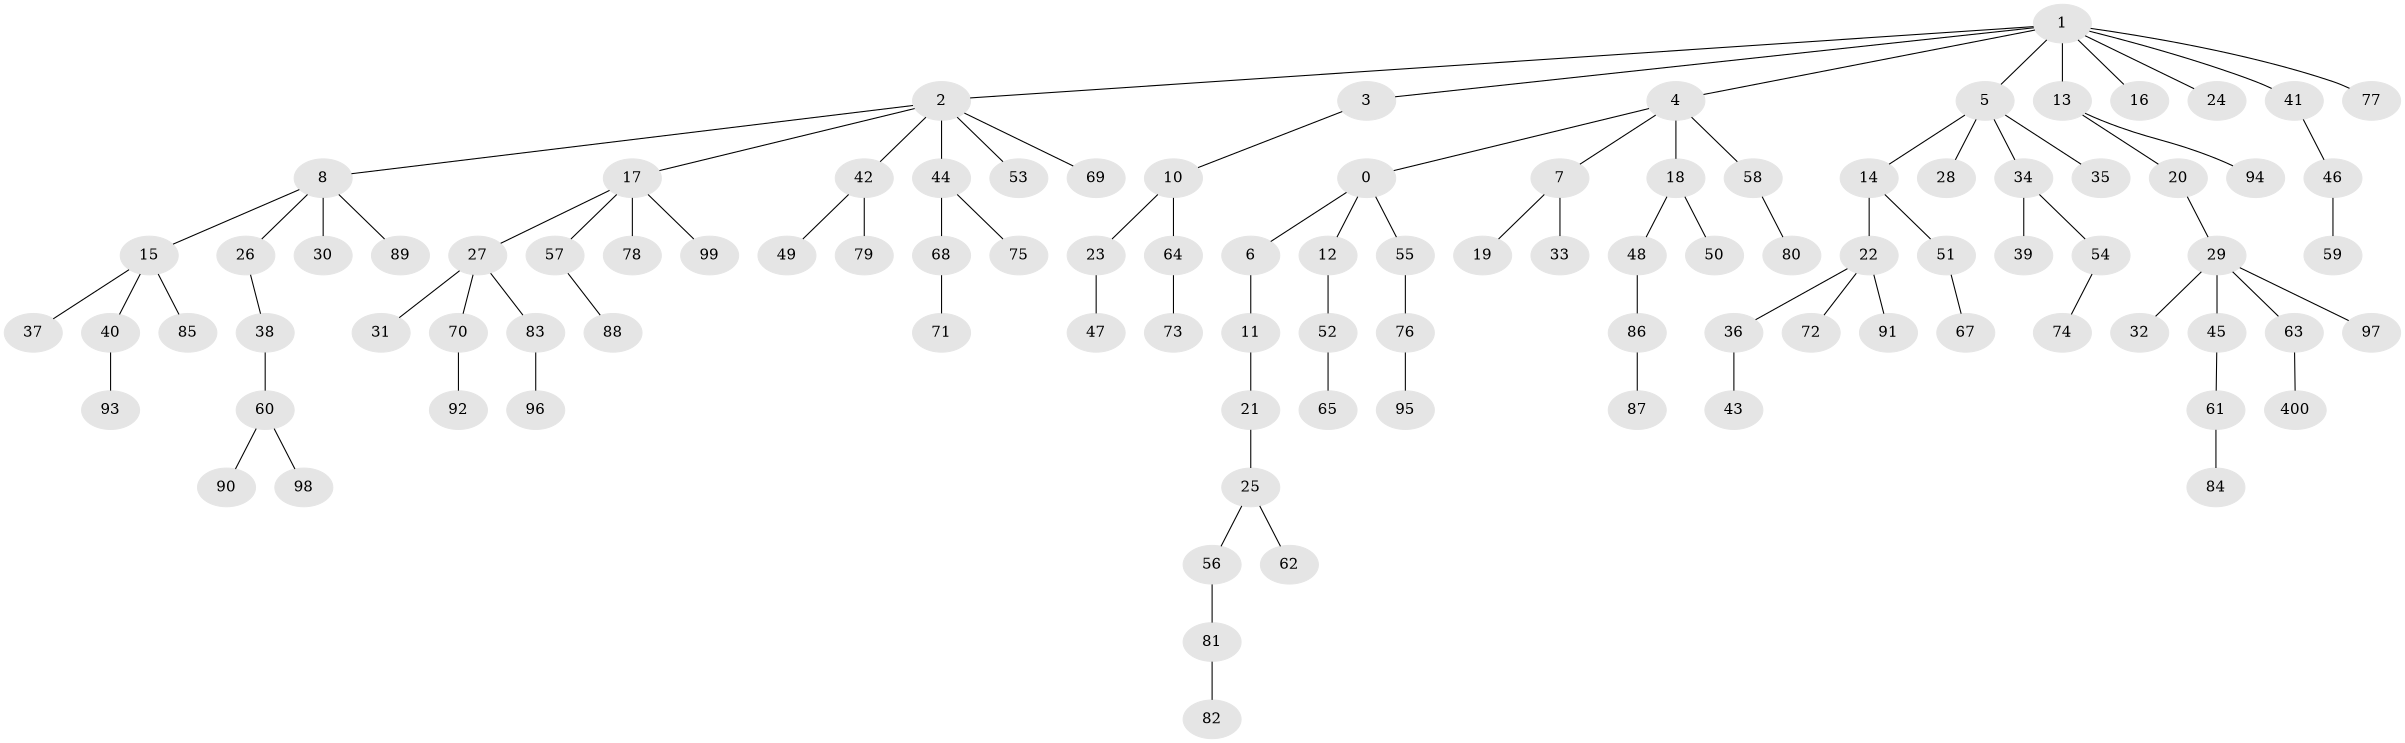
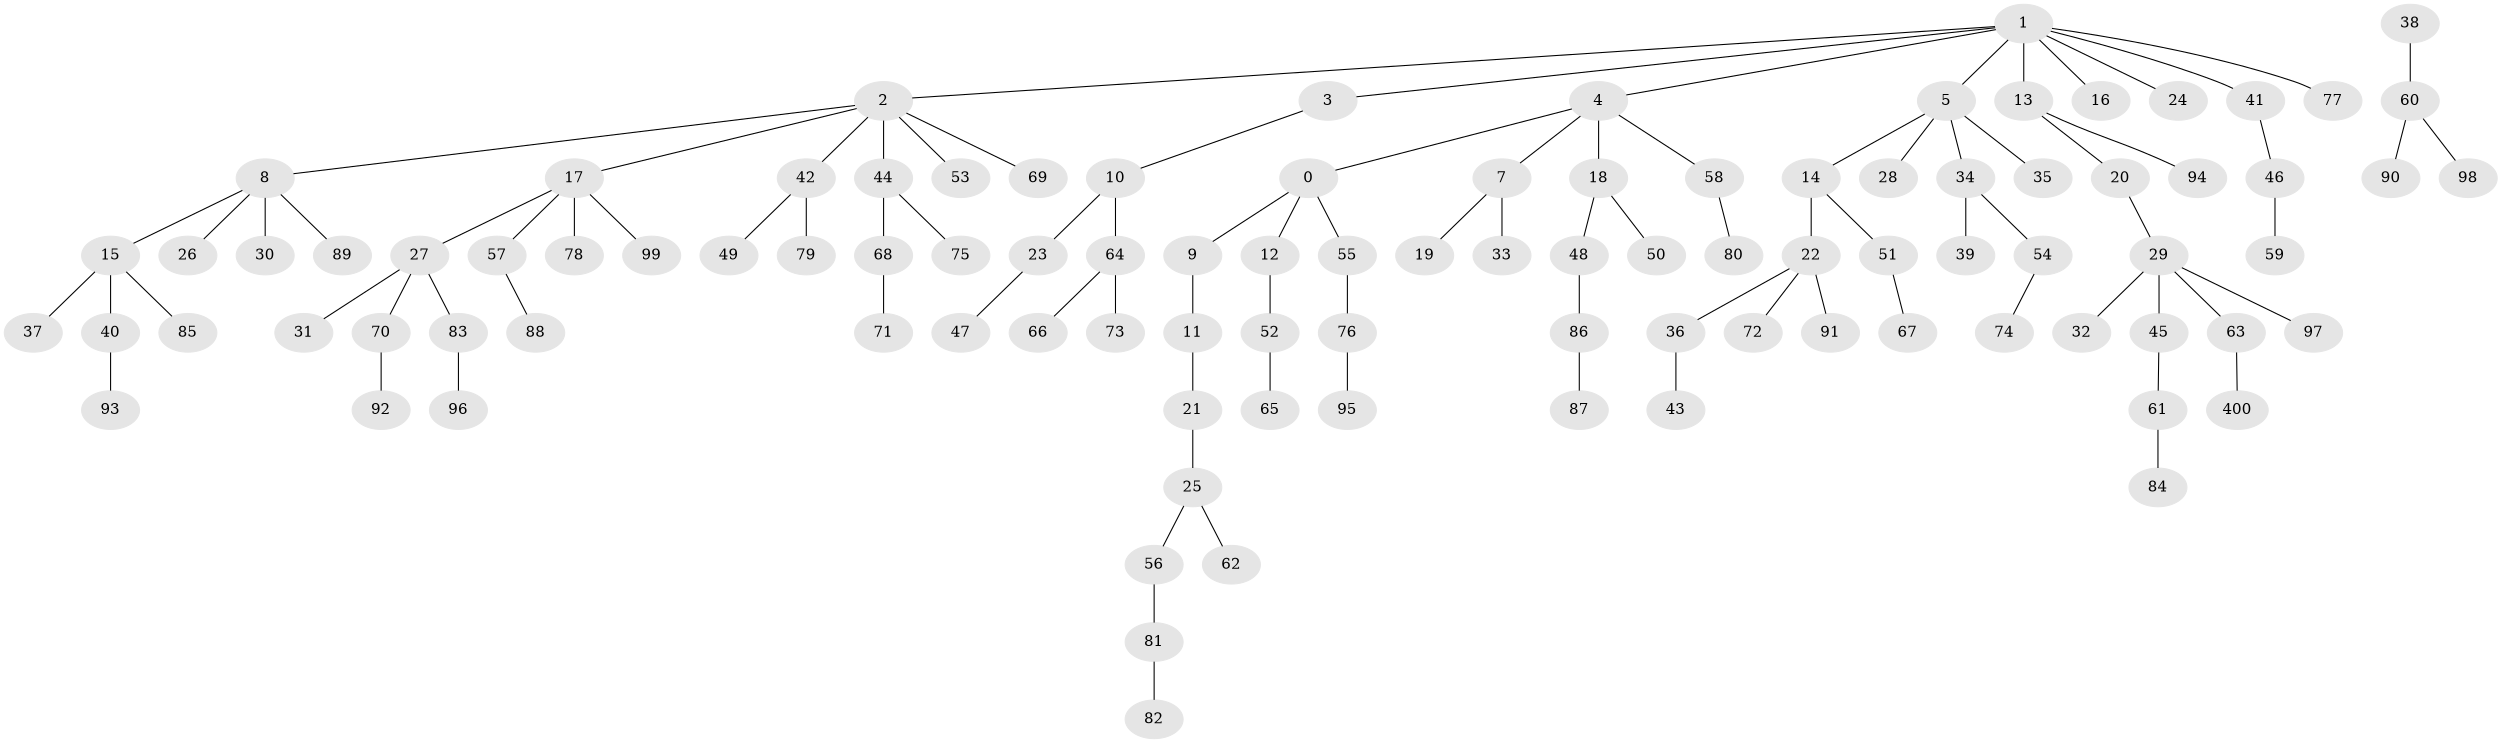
node "6": label "6" -> "9"
edge "26" -- "38": removed
node "66": added
